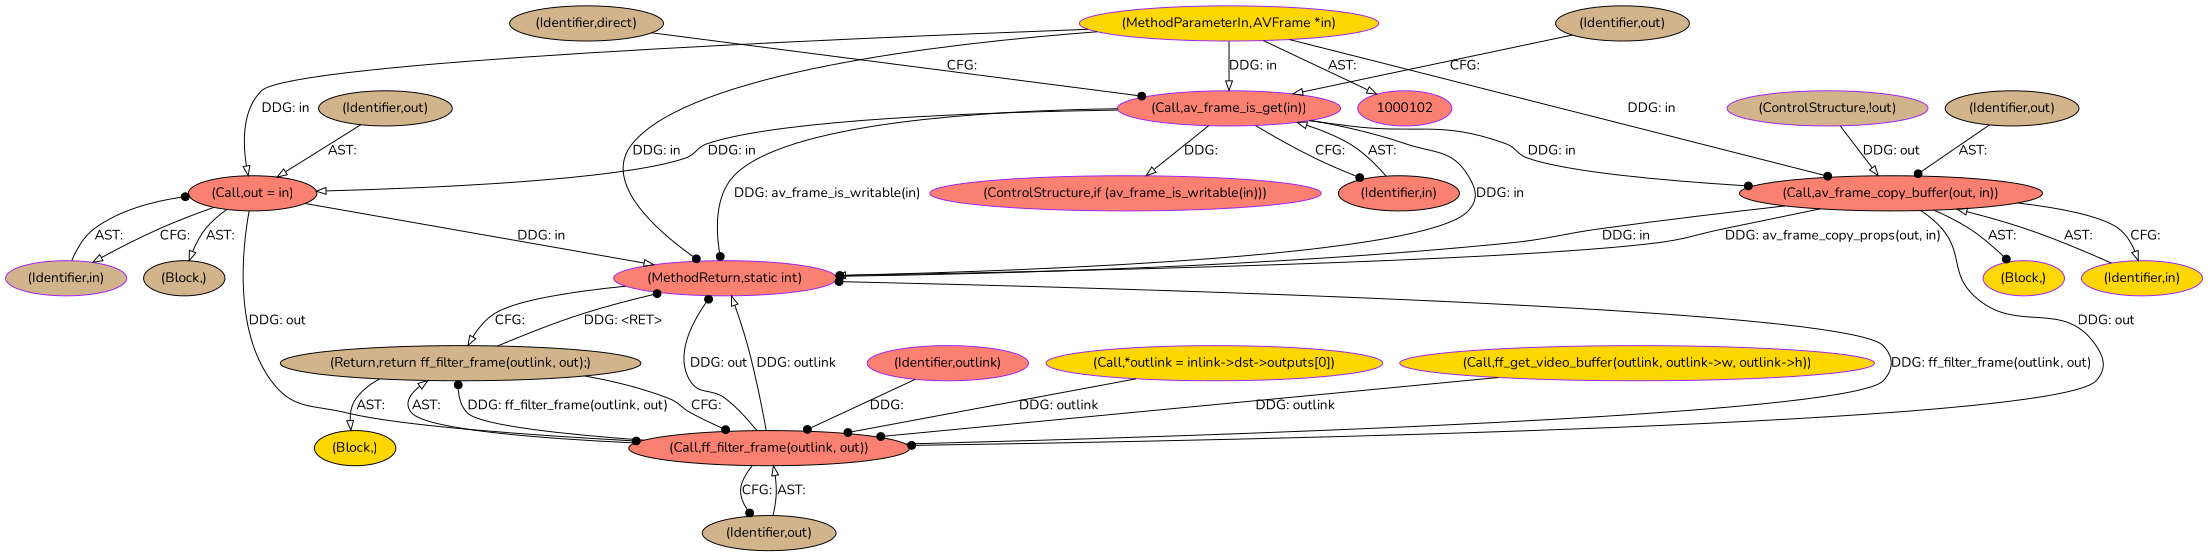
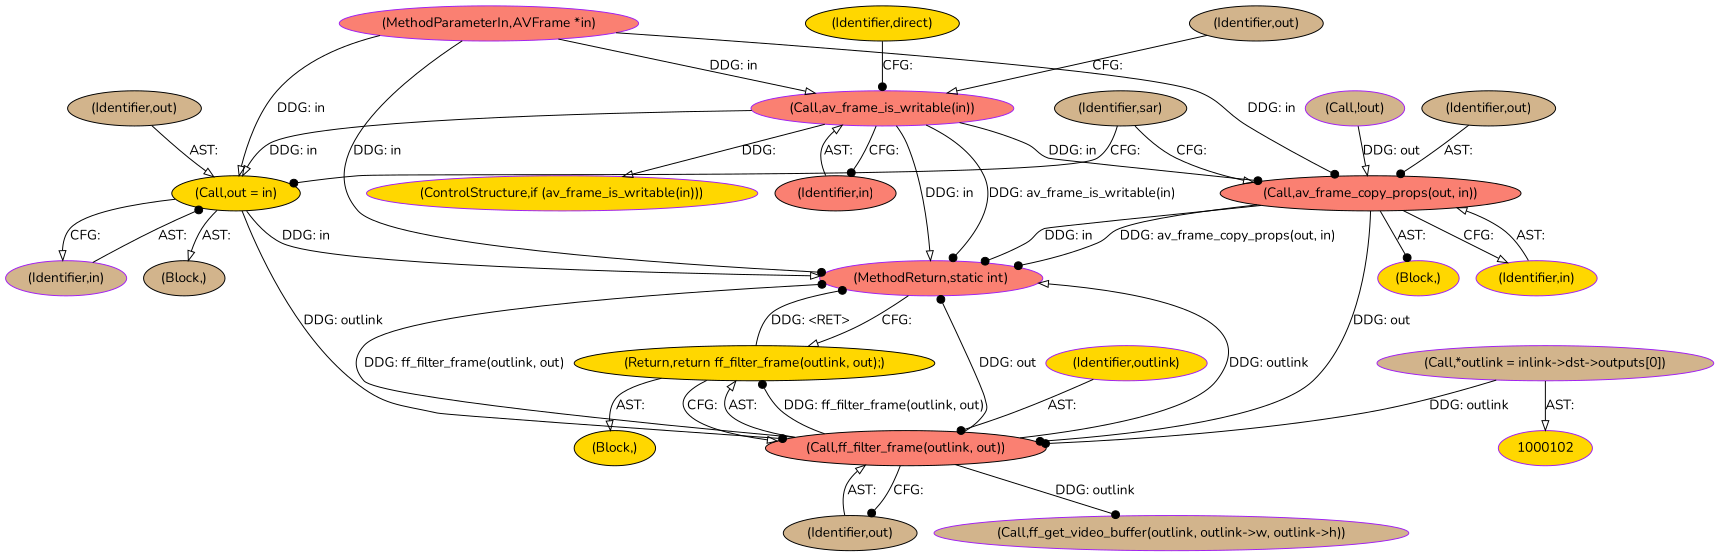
node "(Identifier,direct)": fillcolor tan -> gold
node "(MethodParameterIn,AVFrame *in)": fillcolor gold -> salmon
edge "(MethodParameterIn,AVFrame *in)" -> "1000102": now "(Call,*outlink = inlink->dst->outputs[0])" -> "1000102"
node "(Identifier,sar)": added
node "(Call,av_frame_is_get(in))": label "(Call,av_frame_is_get(in))" -> "(Call,av_frame_is_writable(in))"
node "1000102": fillcolor salmon -> gold
node "(ControlStructure,!out)": label "(ControlStructure,!out)" -> "(Call,!out)"
node "(Call,out = in)": fillcolor salmon -> gold
node "(ControlStructure,if (av_frame_is_writable(in)))": fillcolor salmon -> gold
node "(Call,av_frame_copy_buffer(out, in))": label "(Call,av_frame_copy_buffer(out, in))" -> "(Call,av_frame_copy_props(out, in))"
edge "(Call,out = in)" -> "(Call,ff_filter_frame(outlink, out))": label "DDG: out" -> "DDG: outlink"
node "(Return,return ff_filter_frame(outlink, out);)": fillcolor tan -> gold
node "(Identifier,outlink)": fillcolor salmon -> gold
node "(Call,*outlink = inlink->dst->outputs[0])": fillcolor gold -> tan
node "(Call,ff_get_video_buffer(outlink, outlink->w, outlink->h))": fillcolor gold -> tan
edge "(Return,return ff_filter_frame(outlink, out);)" -> "(Call,ff_filter_frame(outlink, out))": arrowhead dot -> onormal
edge "(Identifier,outlink)" -> "(Call,ff_filter_frame(outlink, out))": label "DDG: " -> "AST: "
edge "(Call,ff_get_video_buffer(outlink, outlink->w, outlink->h))" -> "(Call,ff_filter_frame(outlink, out))": reversed
